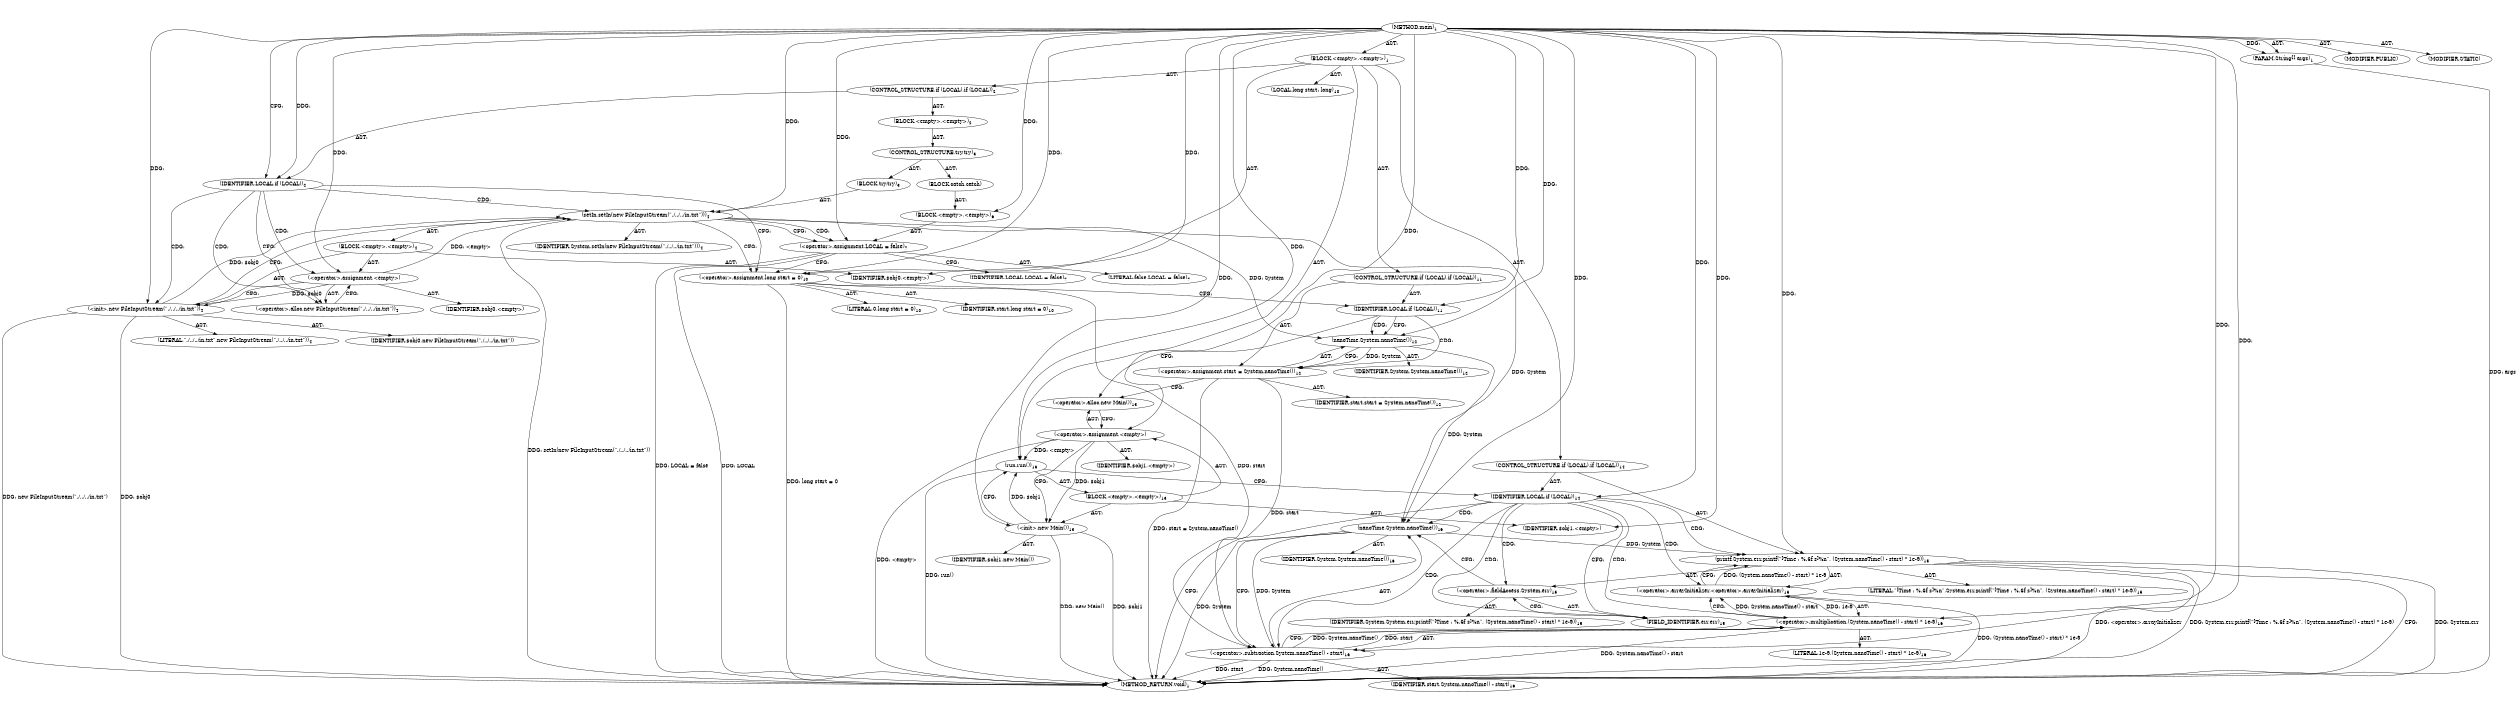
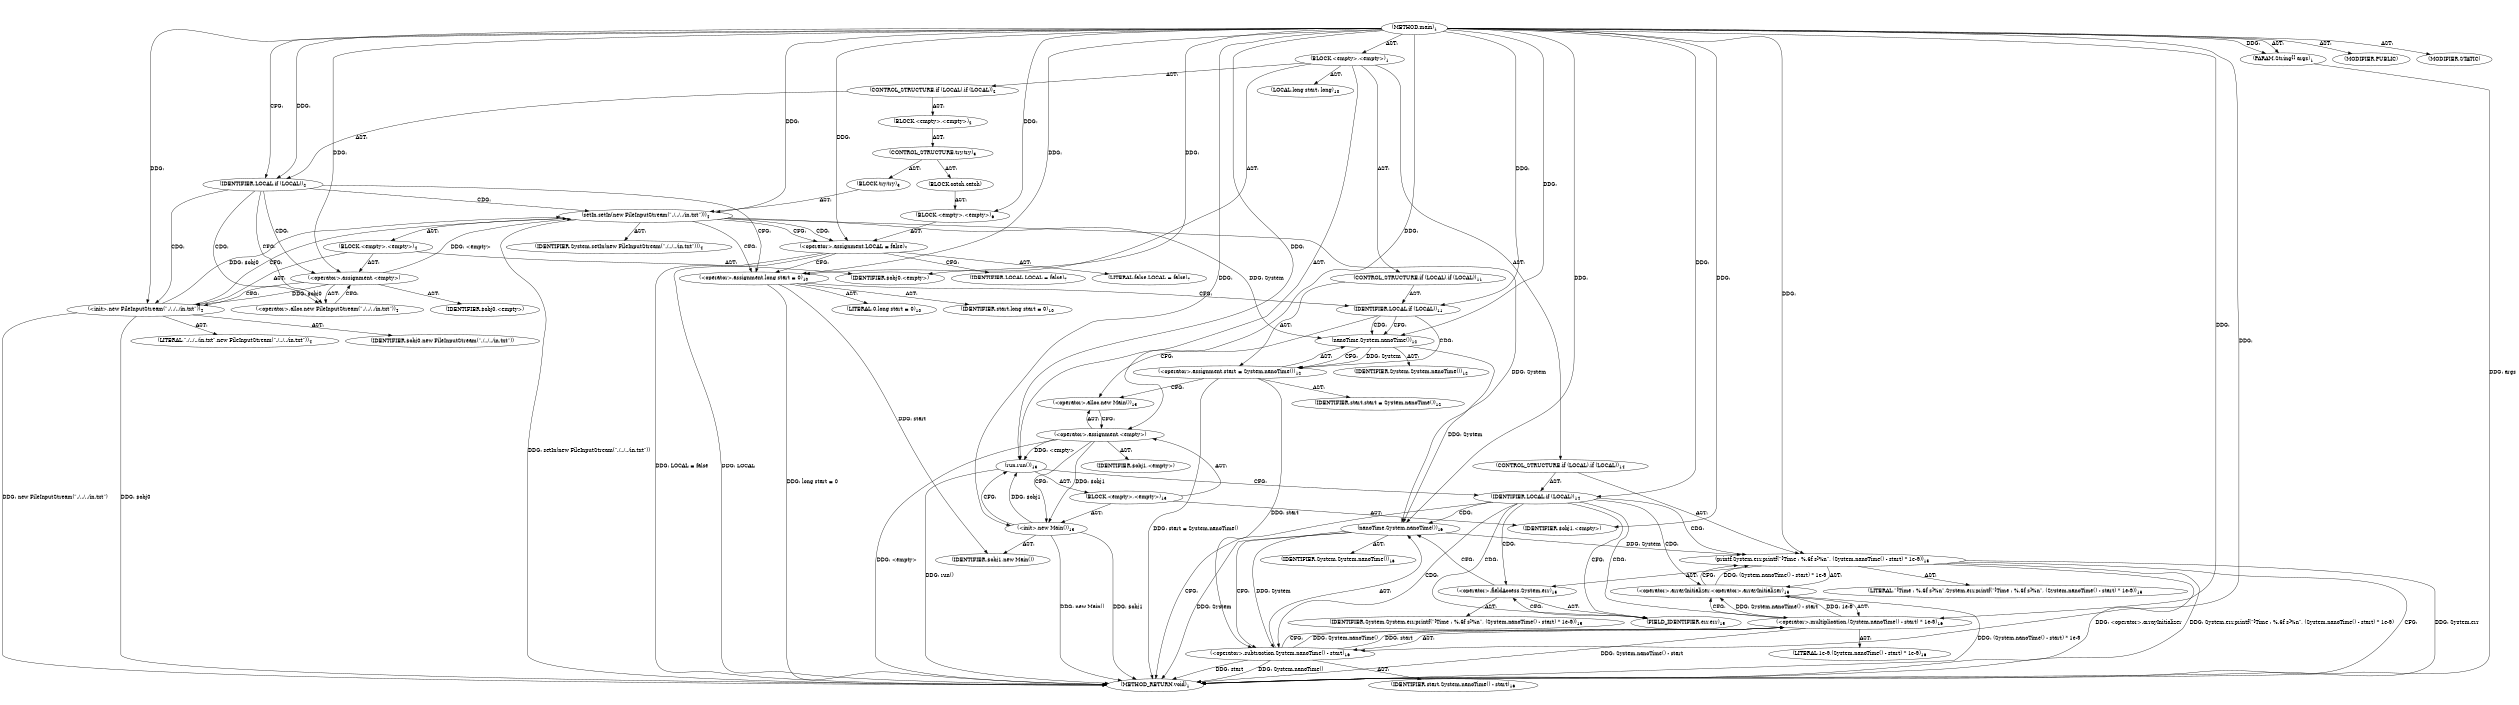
edge "(<operator>.assignment,long start = 0)" -> "(<operator>.subtraction,System.nanoTime() - start)": now "(<operator>.assignment,long start = 0)" -> "(IDENTIFIER,$obj1,new Main())"
